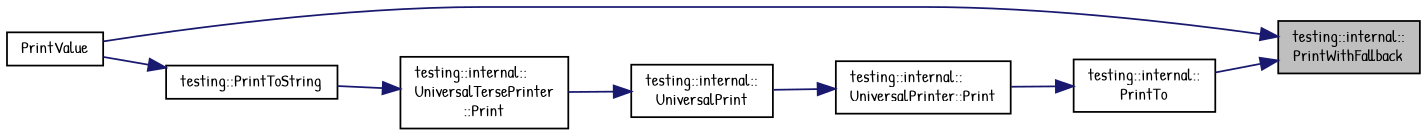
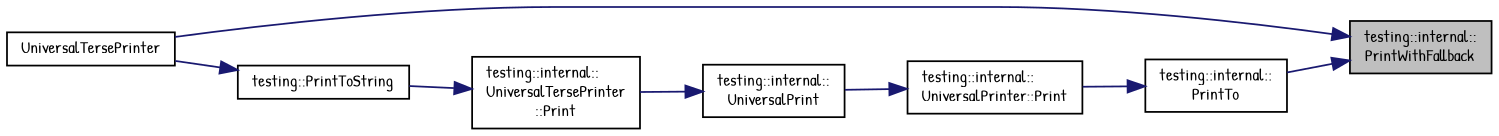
node "PrintValue": label "PrintValue" -> "UniversalTersePrinter"
